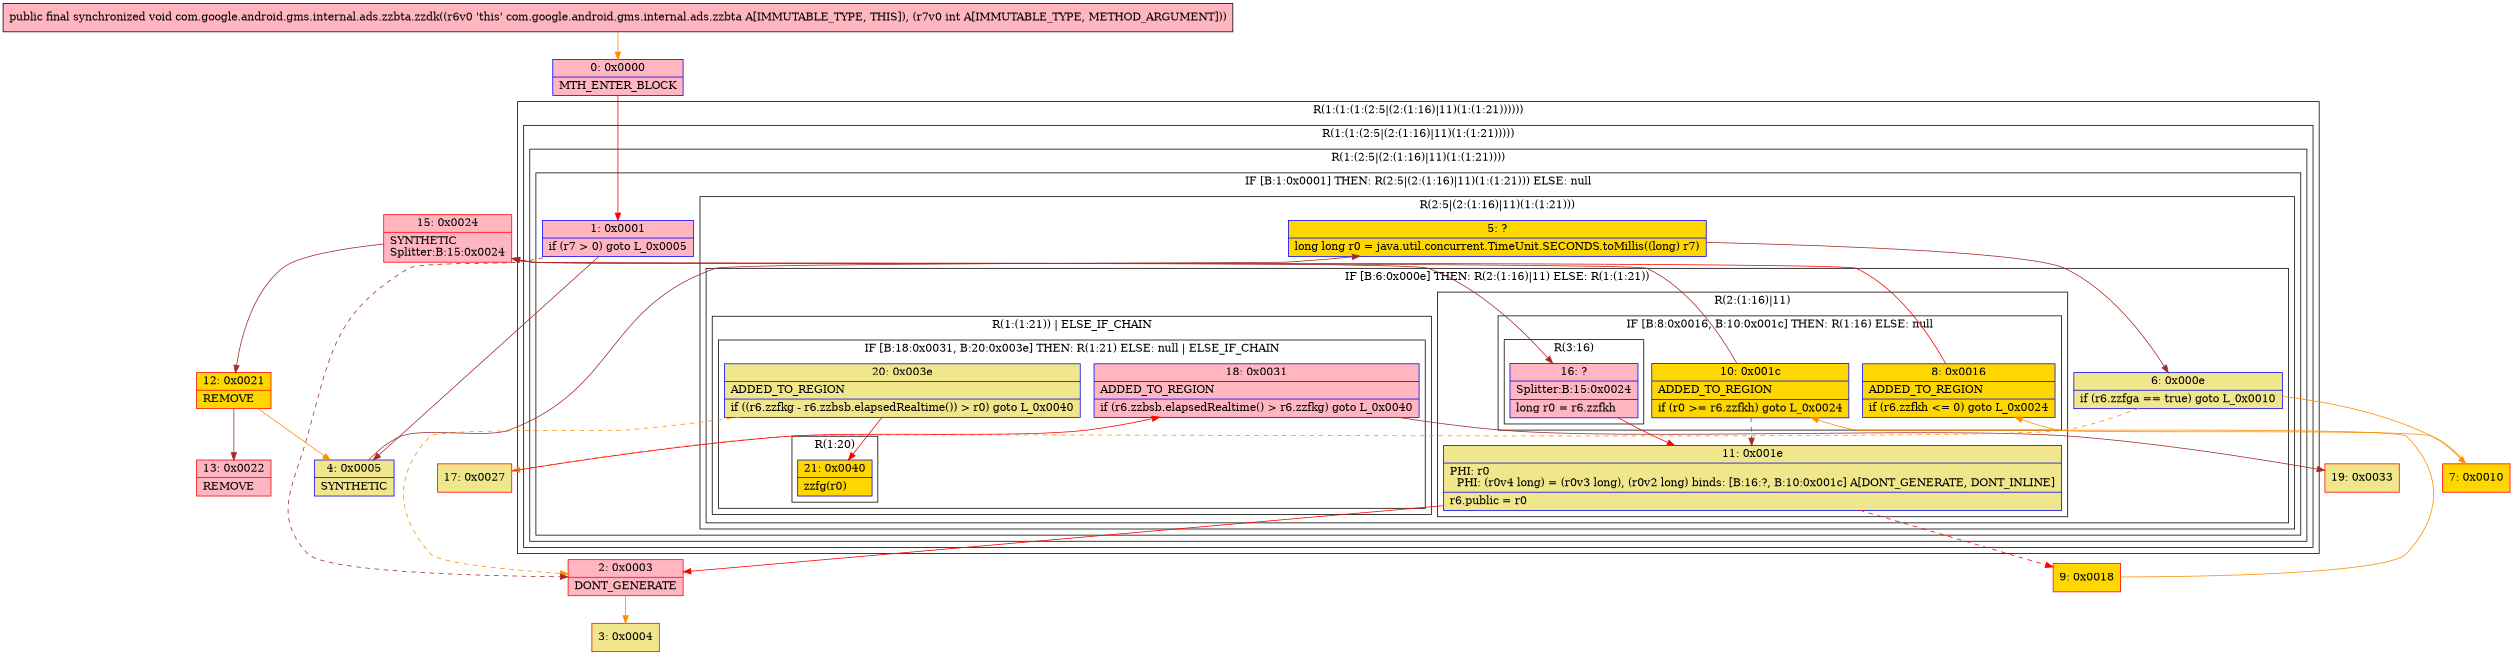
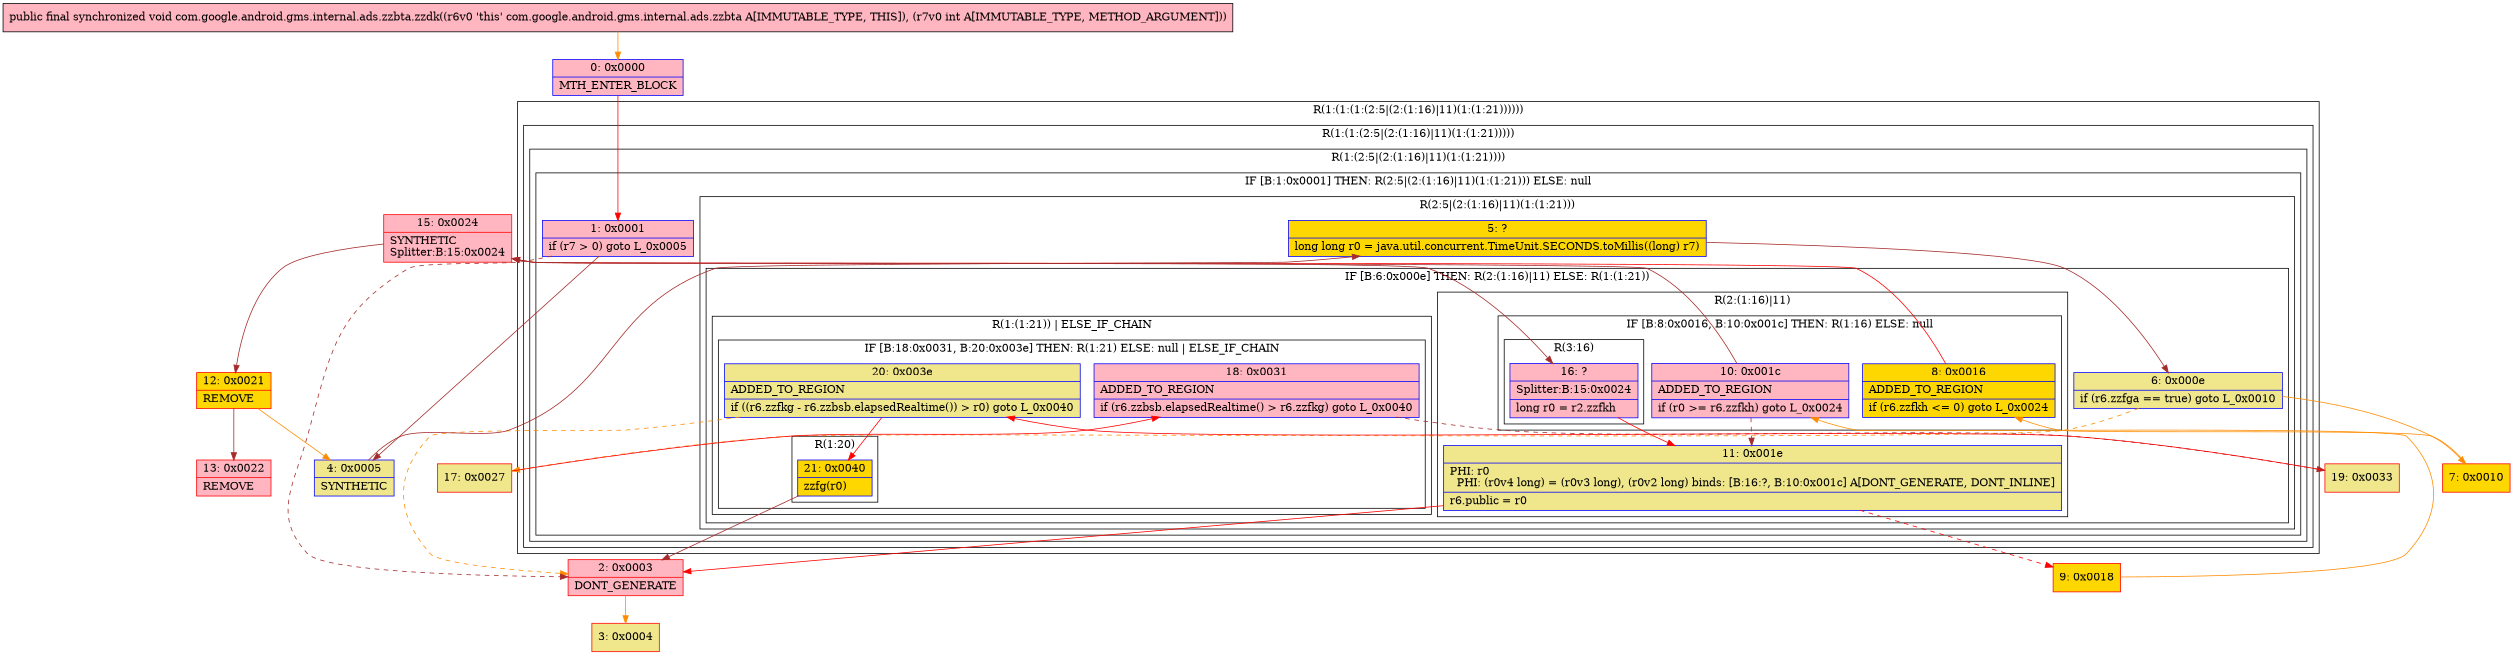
node "10: 0x001c": fillcolor gold -> lightpink
node "16: ?": text "long r0 = r6.zzfkh" -> "long r0 = r2.zzfkh"
edge "19: 0x0033" -> "20: 0x003e": added
edge "18: 0x0031" -> "19: 0x0033": style solid -> dashed
edge "21: 0x0040" -> "2: 0x0003": added
